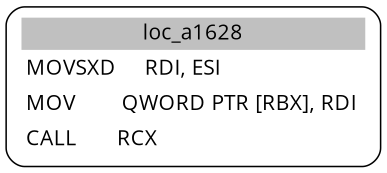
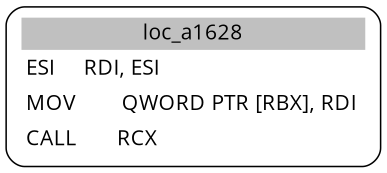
node "loc_a1628": text "MOVSXD     RDI, ESI" -> "ESI     RDI, ESI"
